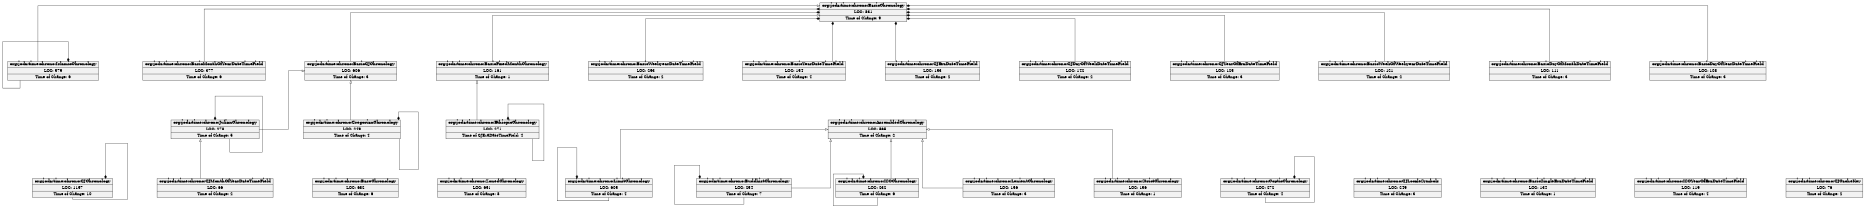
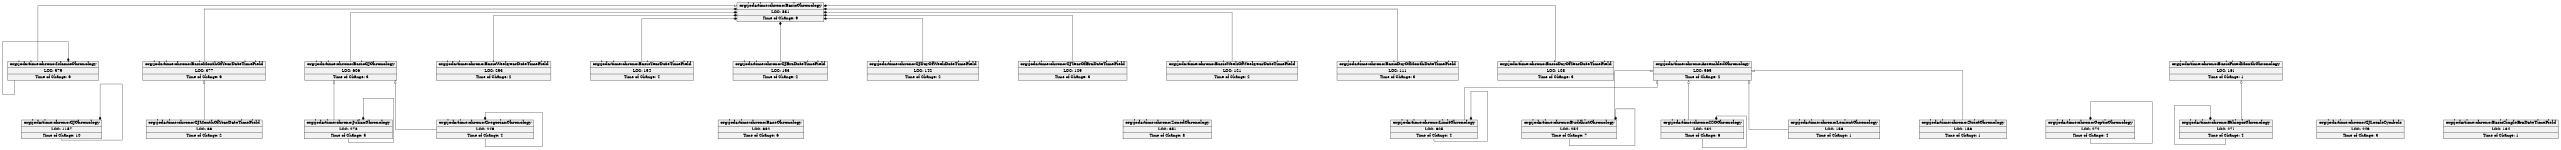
edge "org.joda.time.chrono.BasicFixedMonthChronology" -> "org.joda.time.chrono.BasicChronology": removed
node "org.joda.time.chrono.GJYearOfEraDateTimeField": text "LOC: 125" -> "LOC: 129"
node "org.joda.time.chrono.EthiopicChronology": text "Time of GJEraDateTimeField: 4" -> "Time of Change: 4"
edge "org.joda.time.chrono.GJMonthOfYearDateTimeField" -> "org.joda.time.chrono.JulianChronology": now "org.joda.time.chrono.GJMonthOfYearDateTimeField" -> "org.joda.time.chrono.BasicMonthOfYearDateTimeField"
node "org.joda.time.chrono.ISOYearOfEraDateTimeField": removed
node "org.joda.time.chrono.GJCacheKey": removed
node "org.joda.time.chrono.LenientChronology": text "Time of Change: 3" -> "Time of Change: 1"
